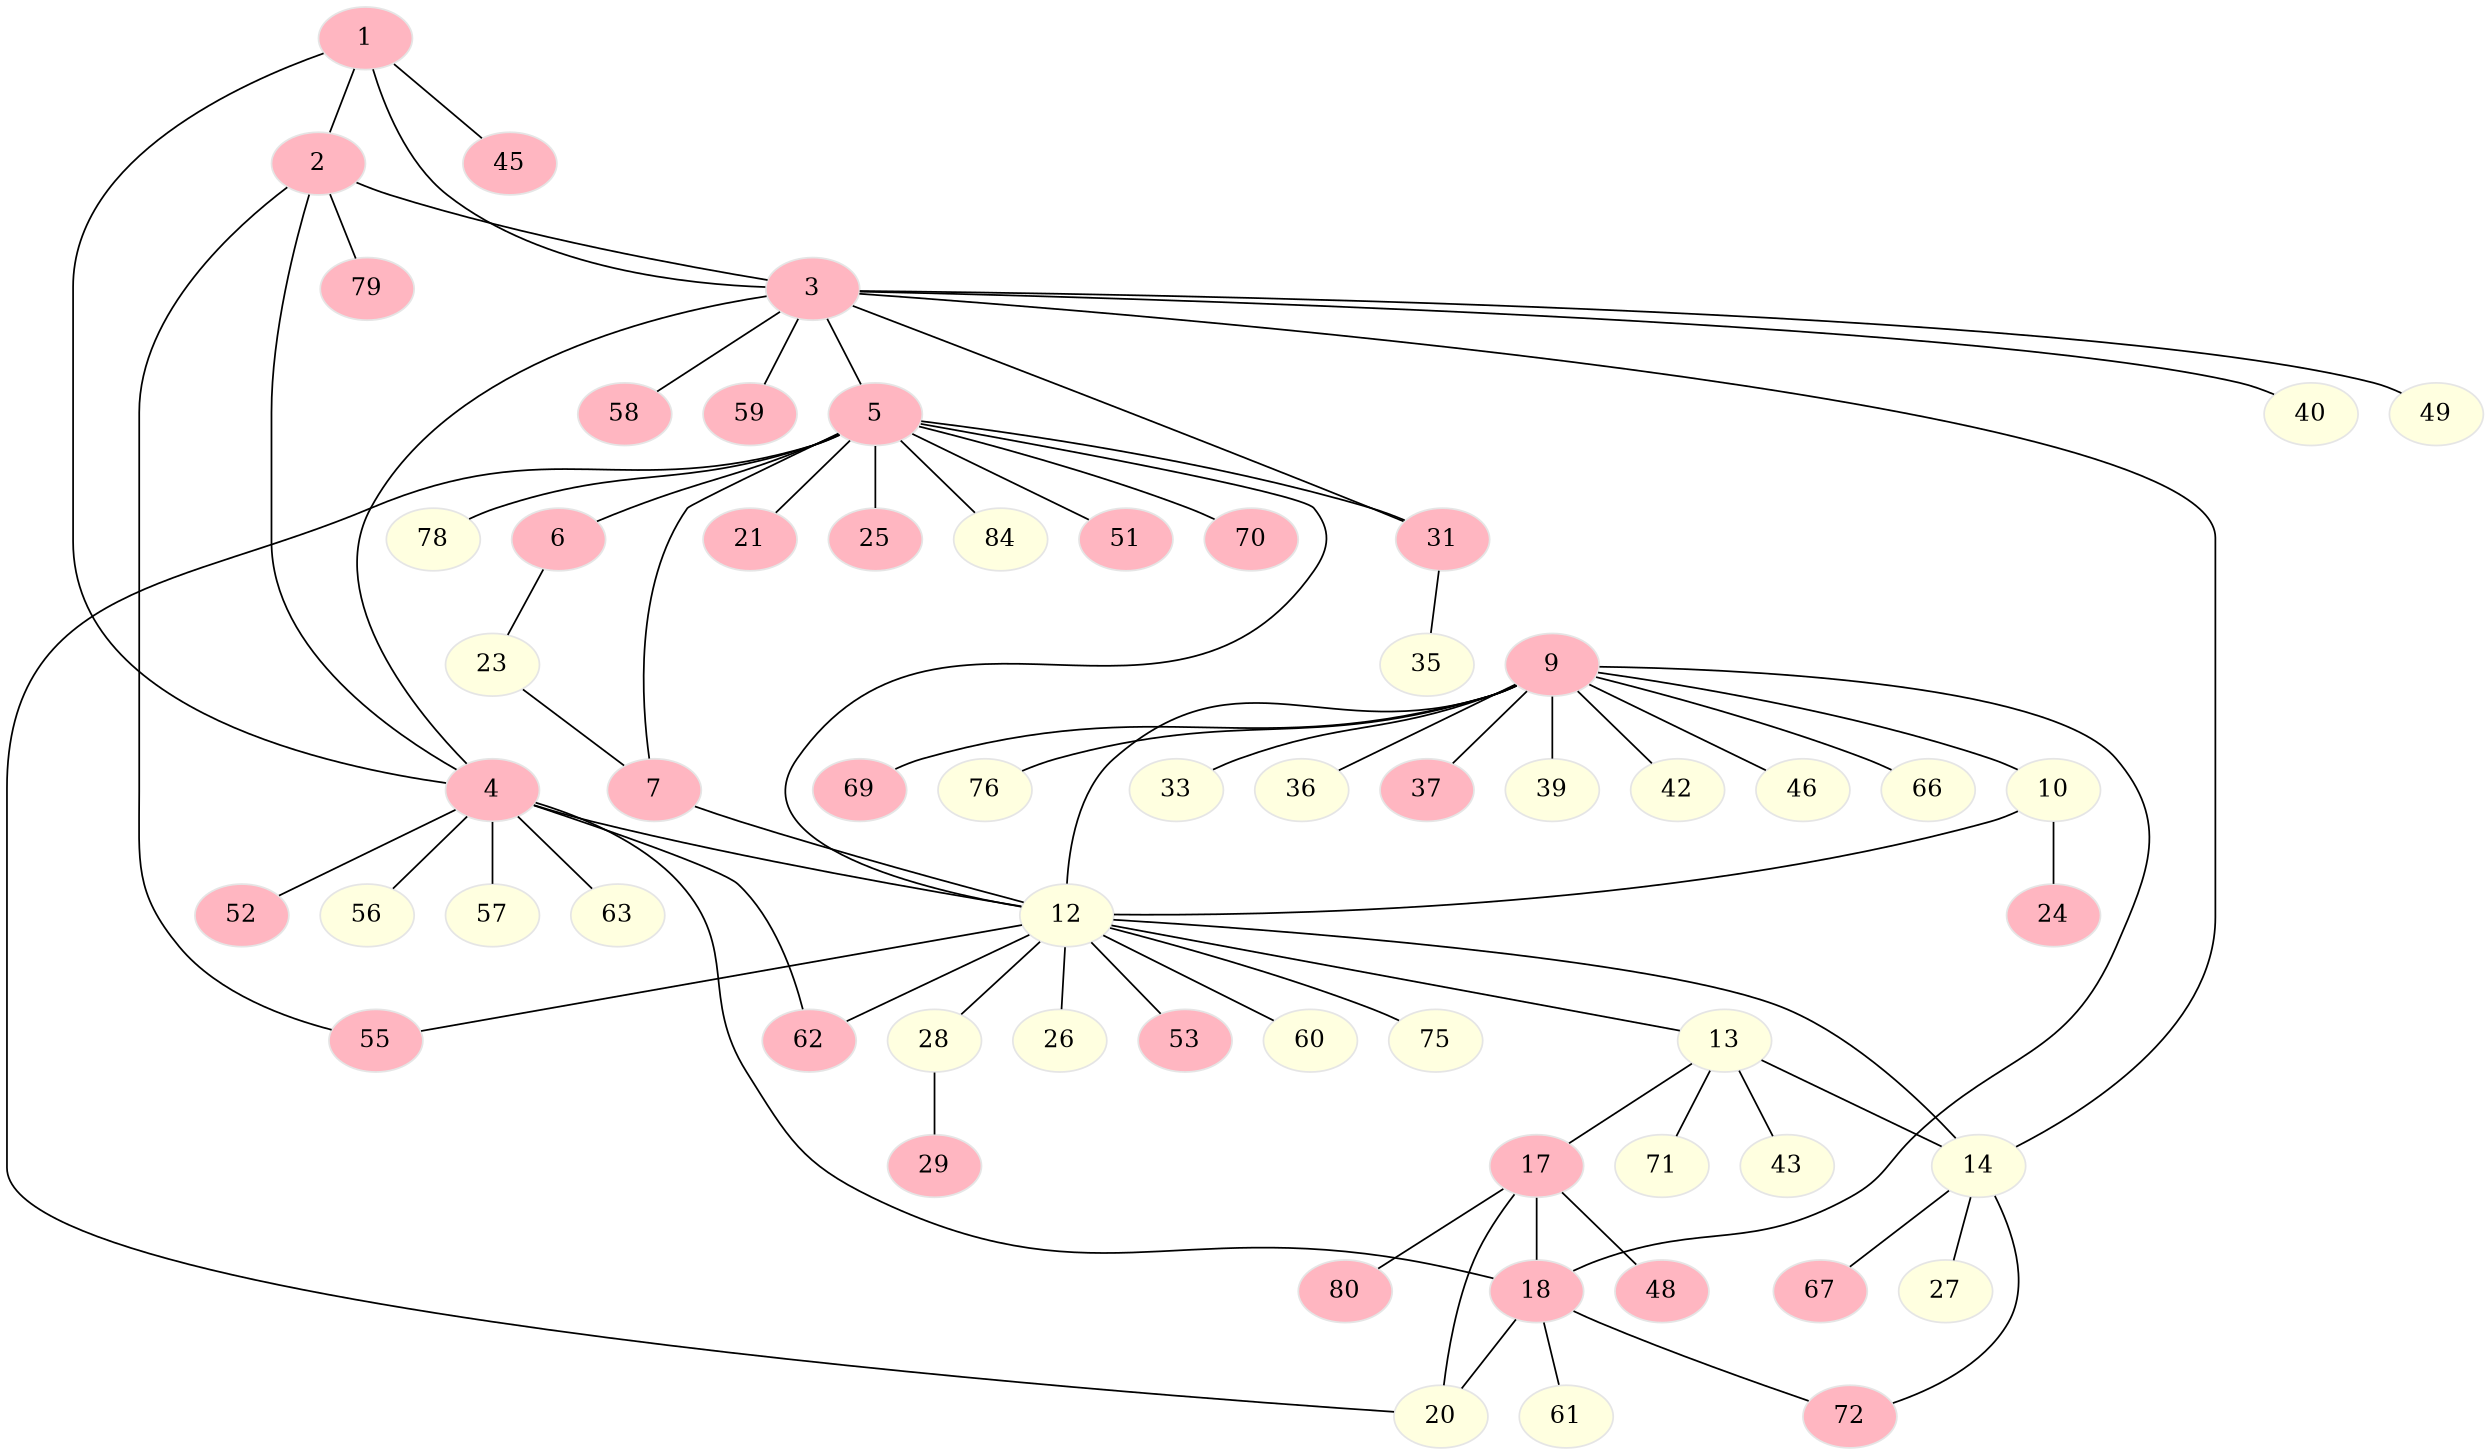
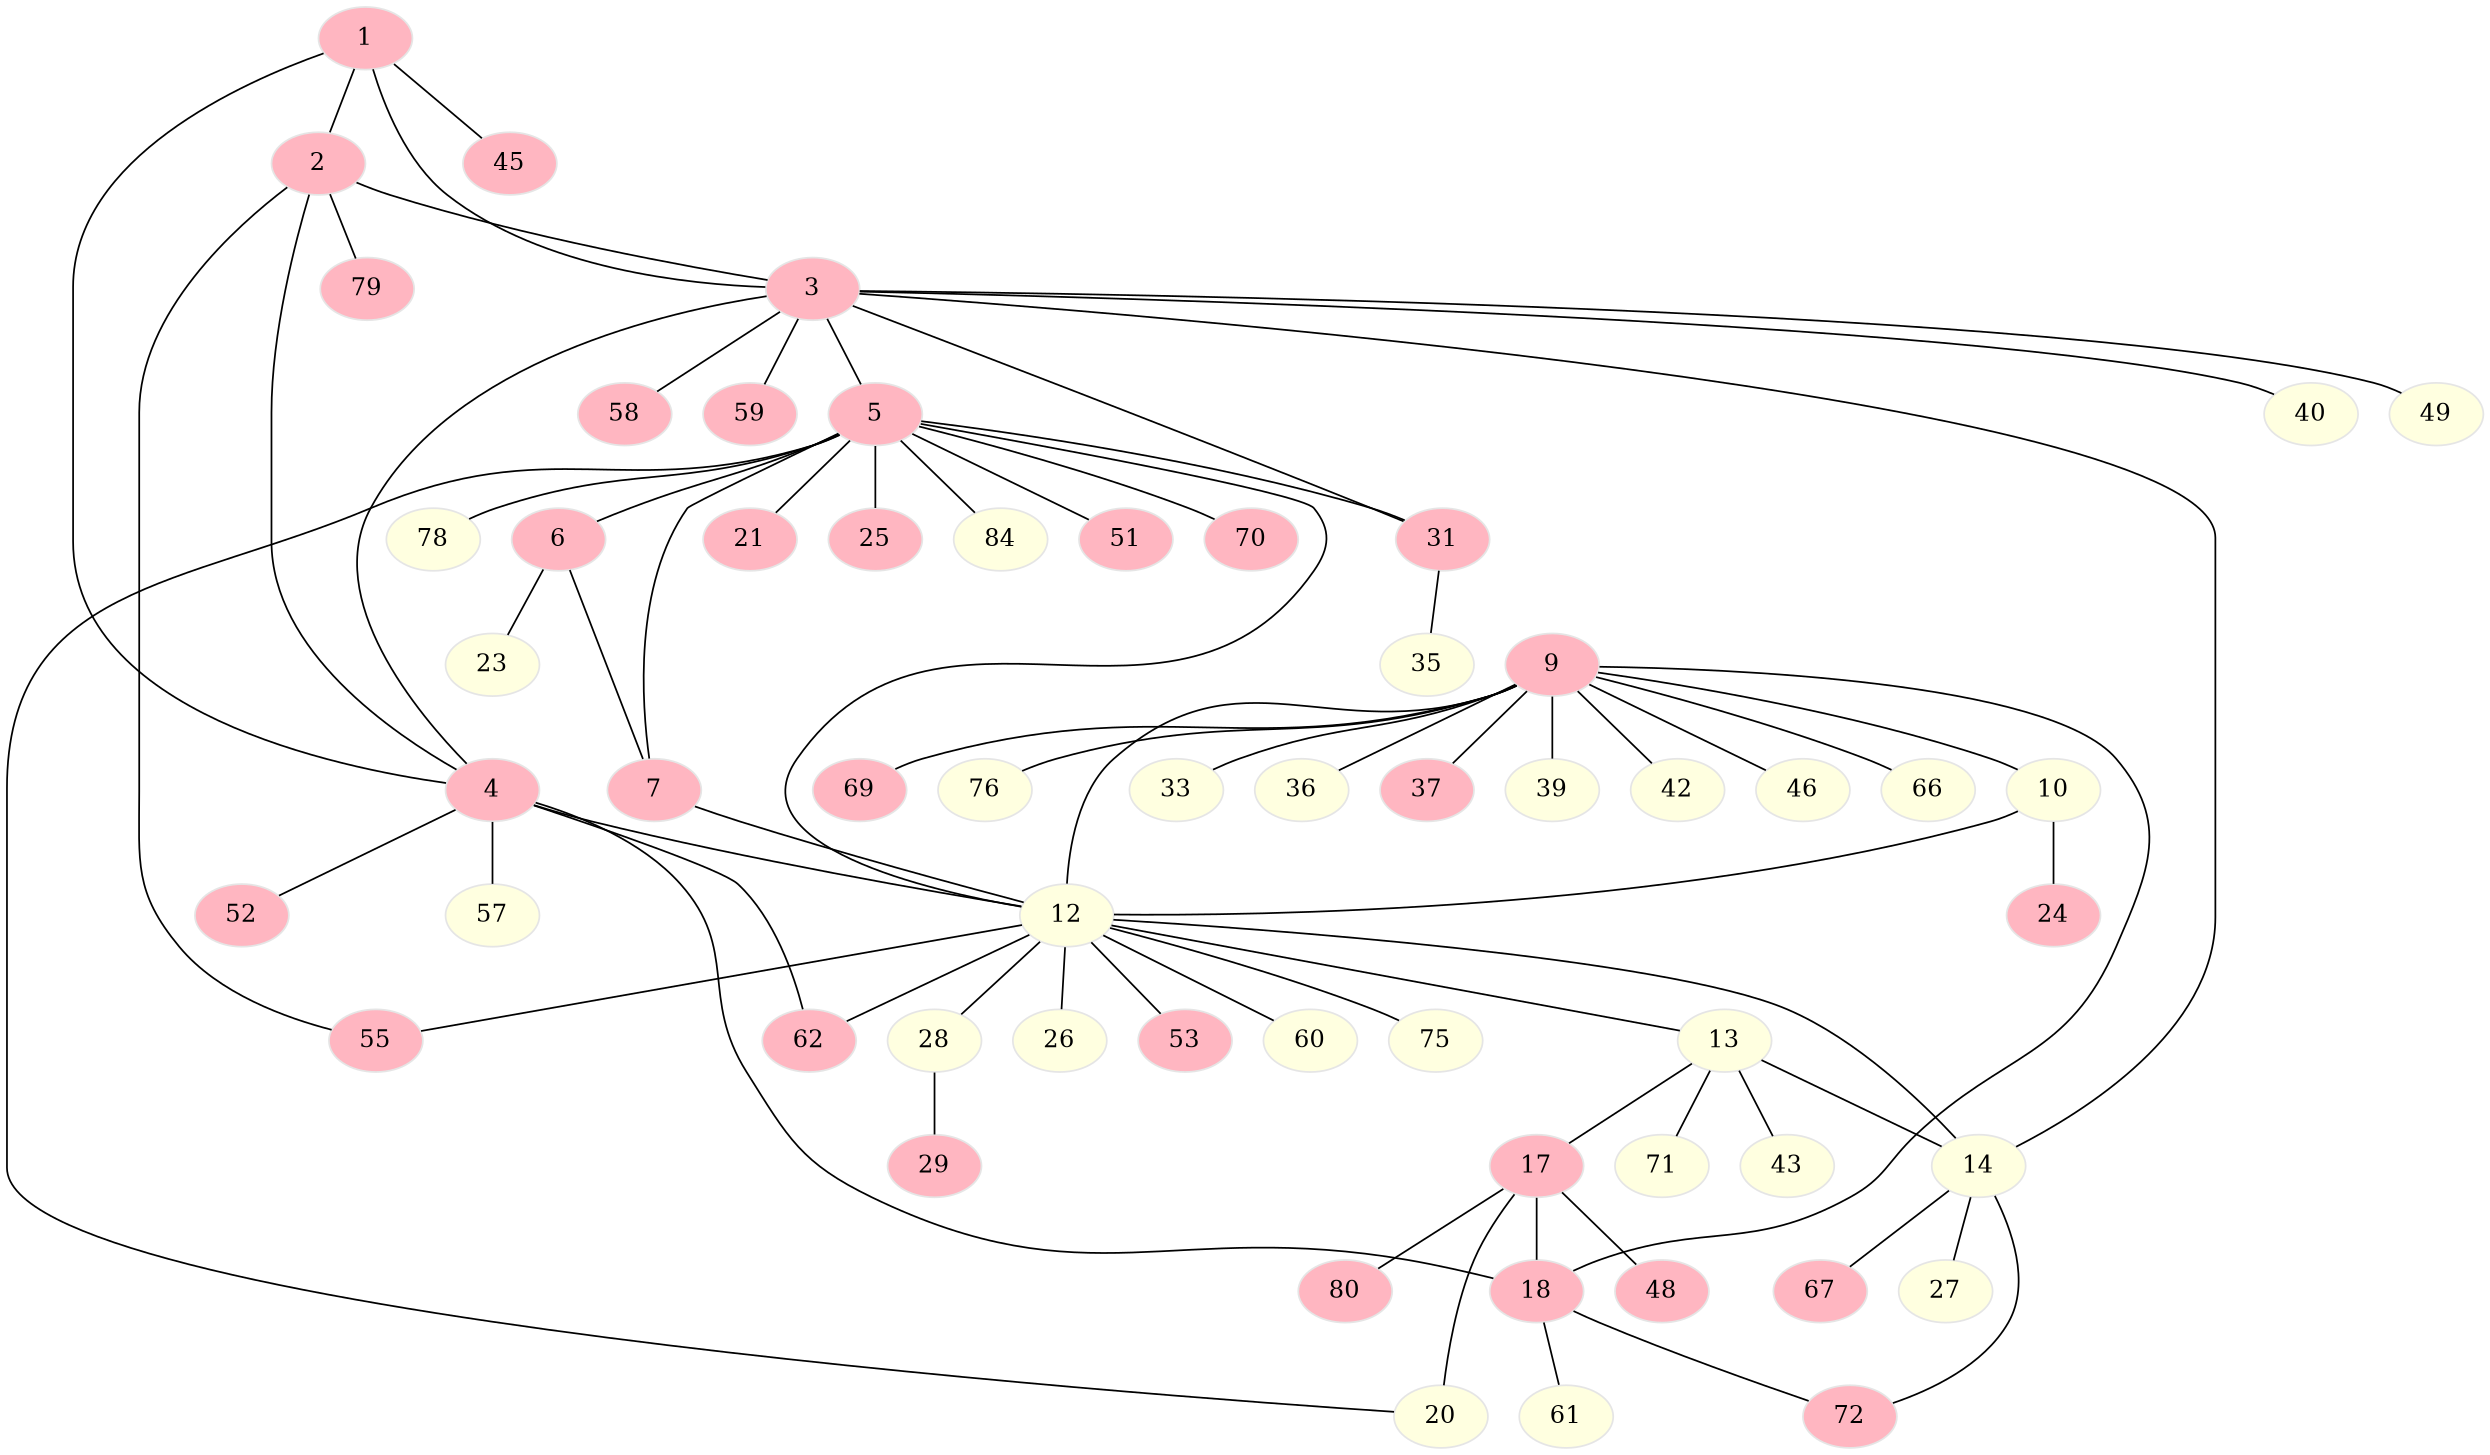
edge "23" -- "7": now "6" -- "7"
node "56": removed
node "63": removed
edge "18" -- "20": removed
